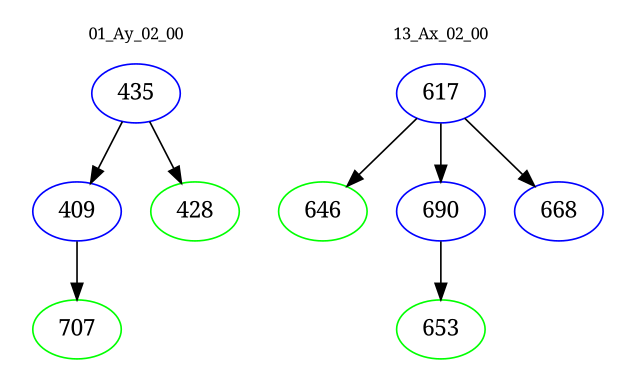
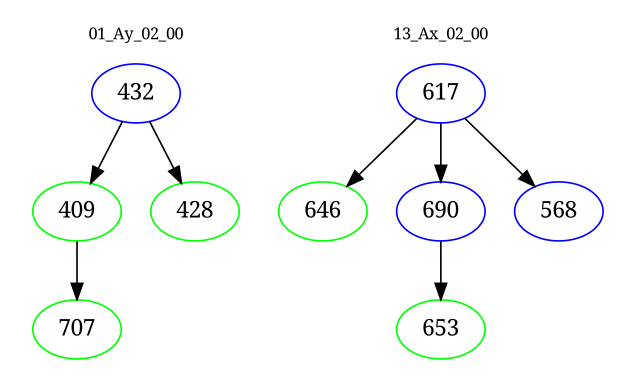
node "435": label "435" -> "432"
node "409": color blue -> green
node "668": label "668" -> "568"
